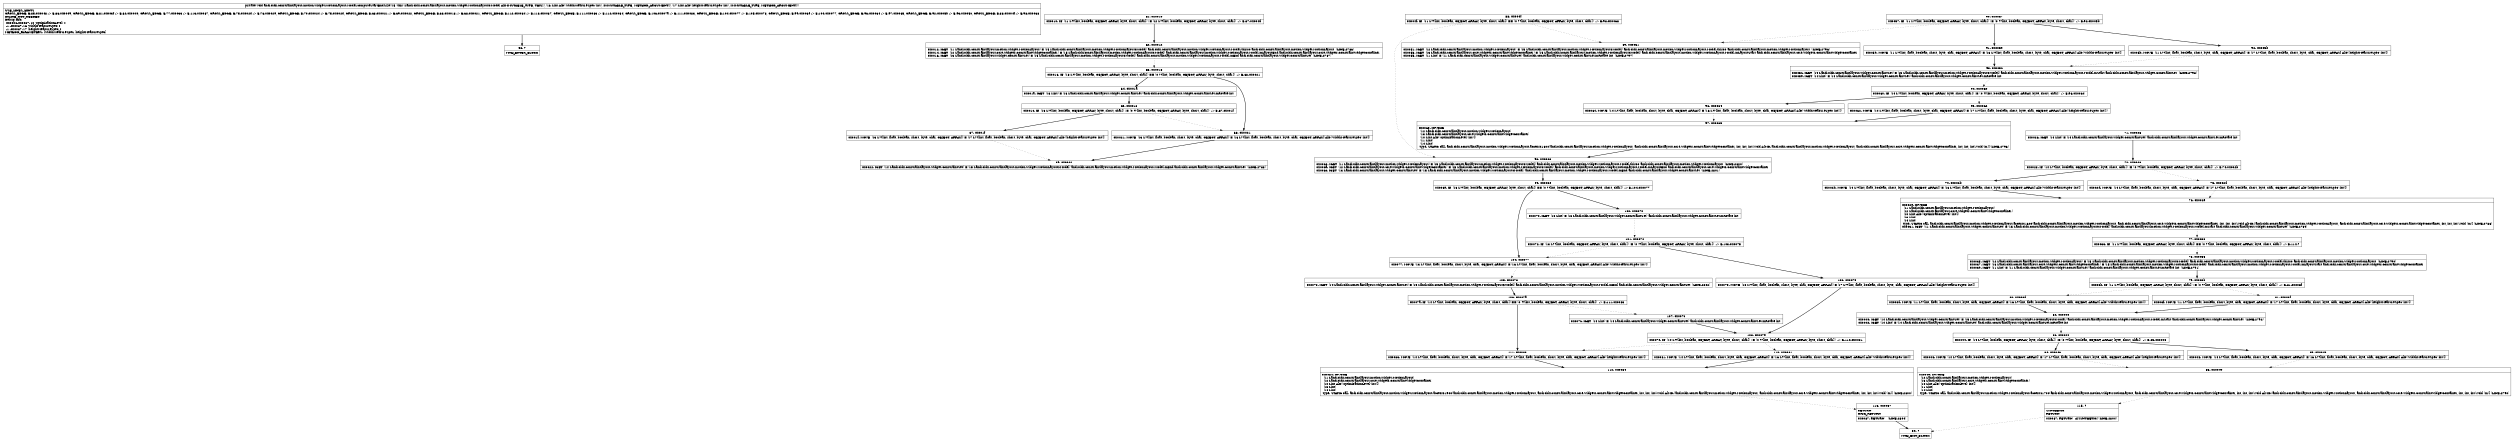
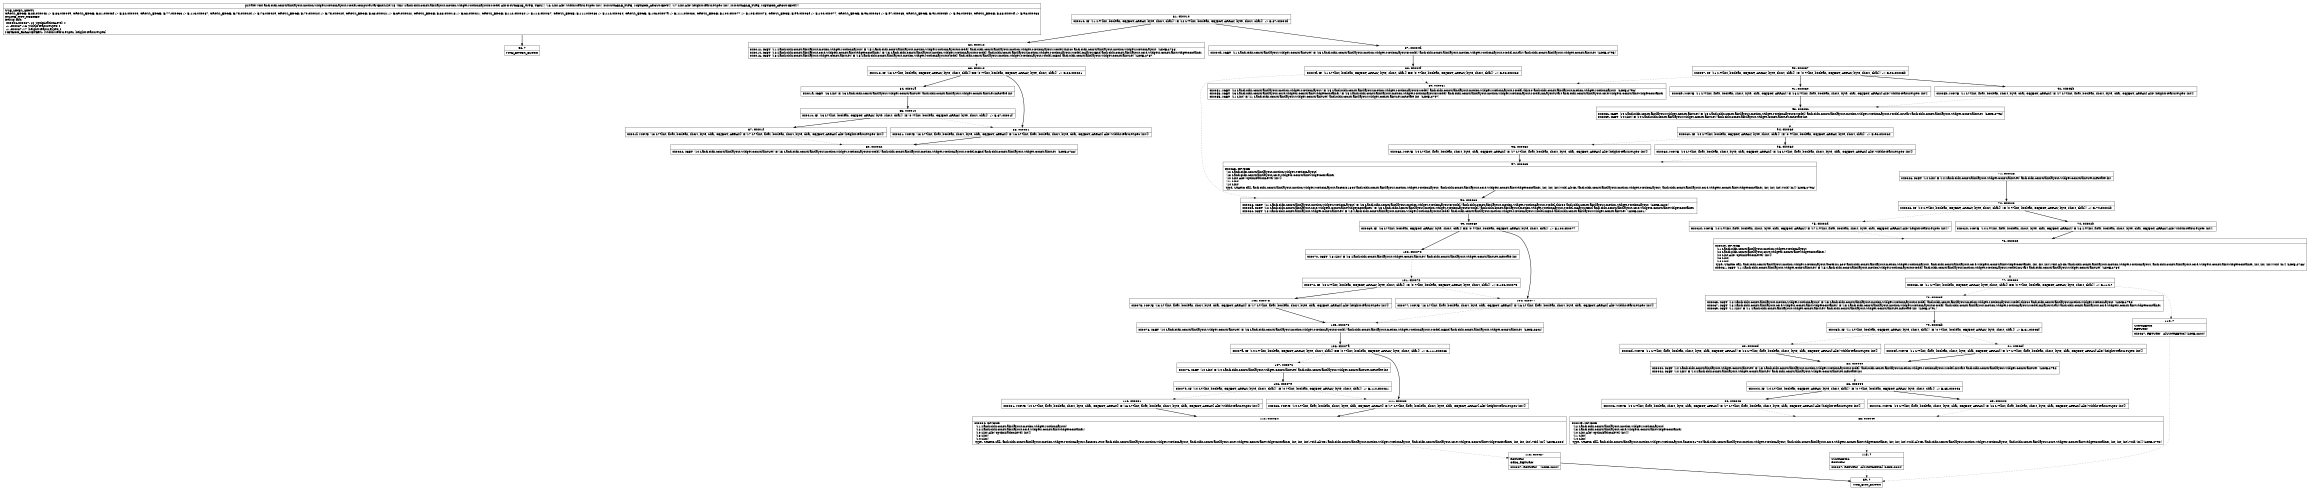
node "87: 0x004d": added
edge "103: 0x0075" -> "108: 0x007e": now "103: 0x0075" -> "105: 0x0078"
node "114: ?": added
